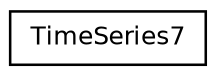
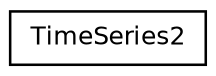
node "TimeSeries7": label "TimeSeries7" -> "TimeSeries2"
